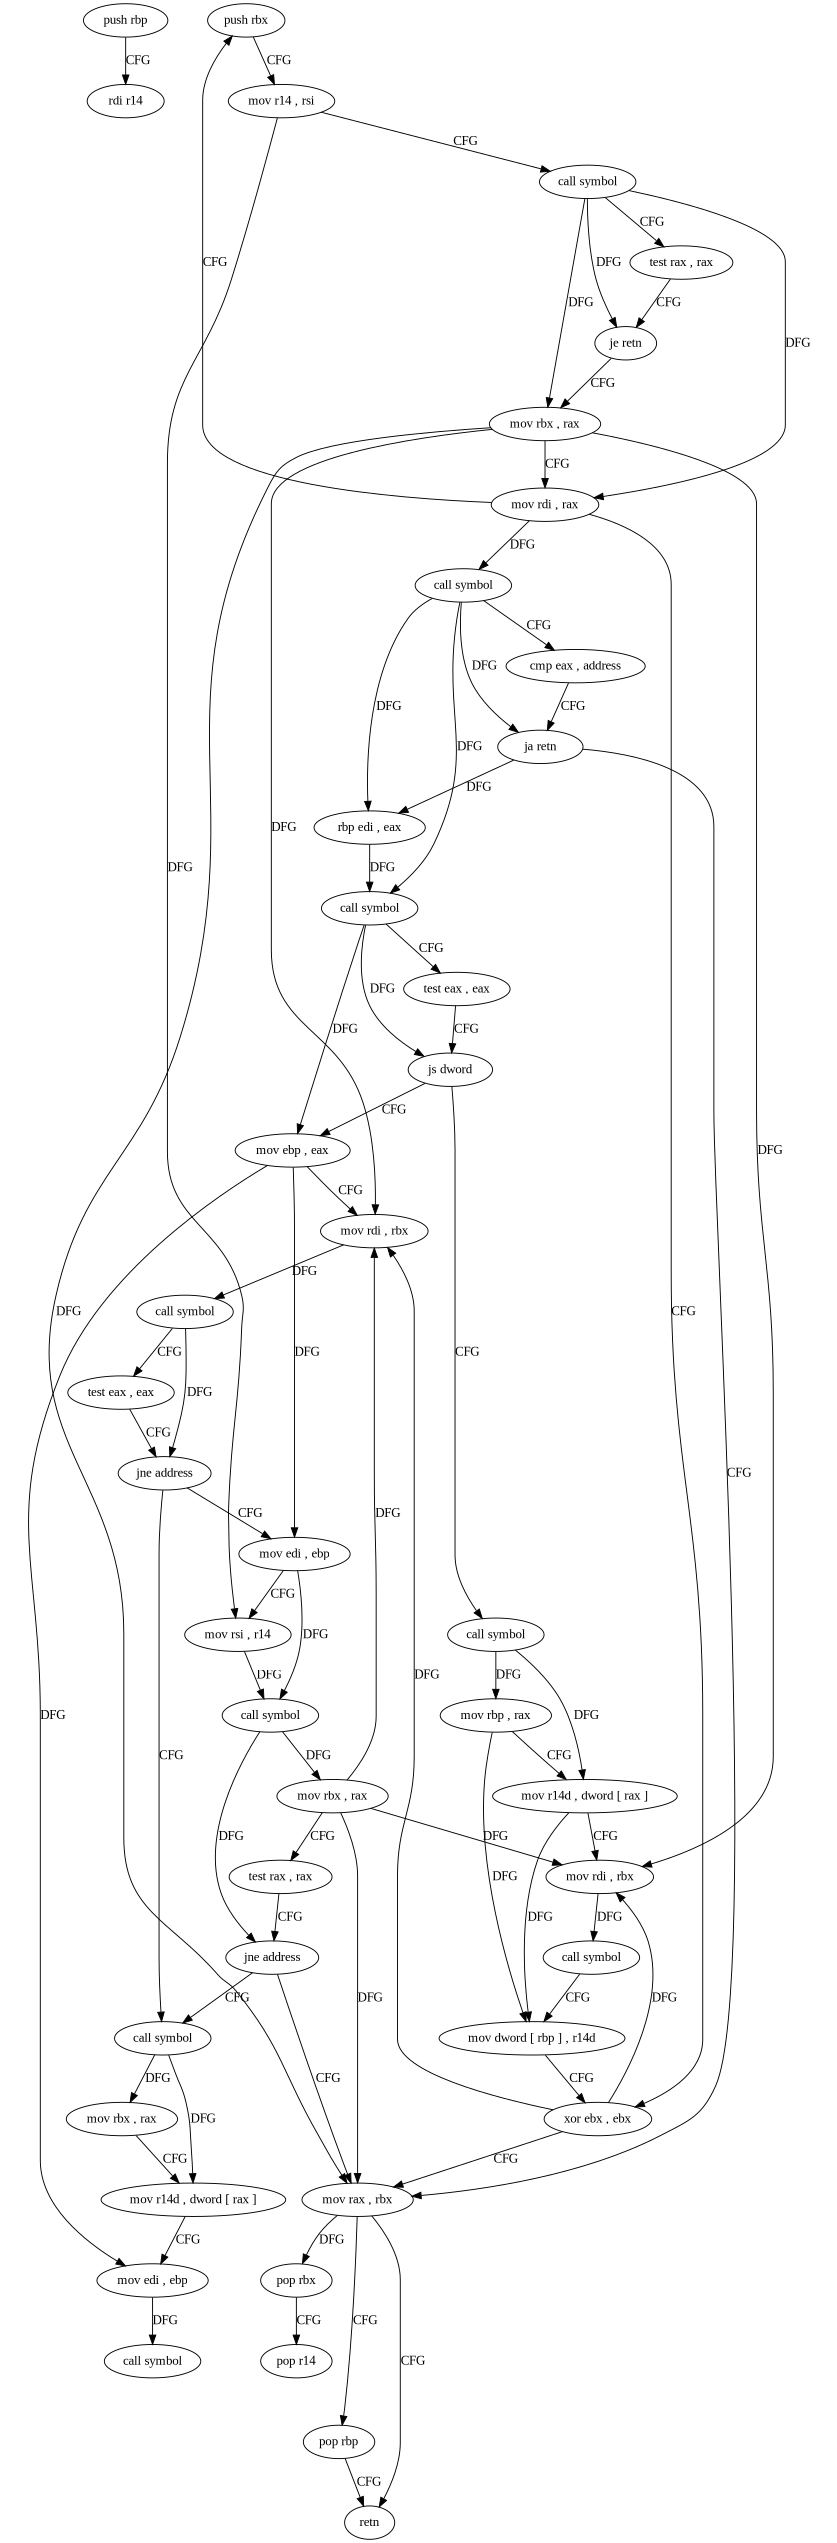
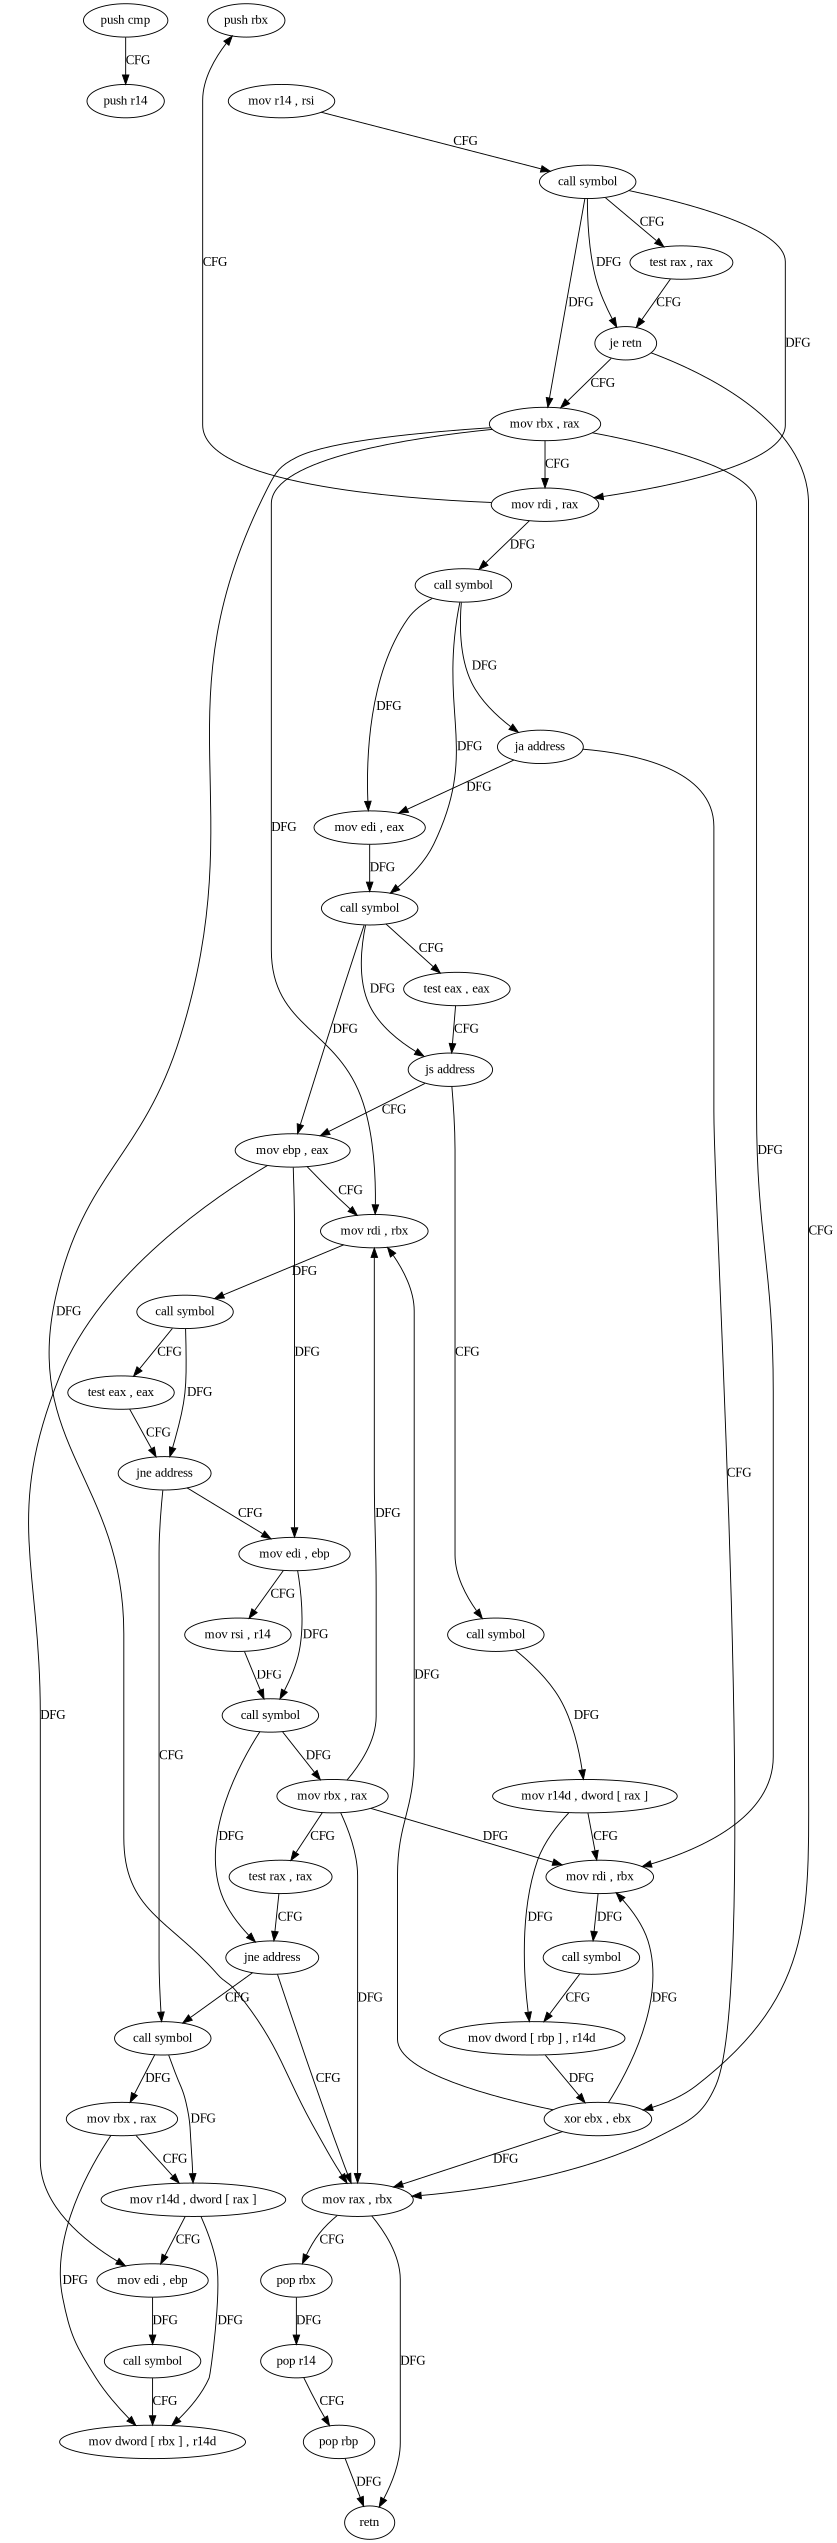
node "push rbp": label "push rbp" -> "push cmp"
edge "push rbx" -> "mov r14 , rsi": removed, label "CFG"
node "rdi r14": label "rdi r14" -> "push r14"
node "cmp eax , address": removed
node "ja retn": label "ja retn" -> "ja address"
node "rbp edi , eax": label "rbp edi , eax" -> "mov edi , eax"
edge "mov r14 , rsi" -> "mov rsi , r14": removed, label "DFG"
node "js dword": label "js dword" -> "js address"
edge "mov rdi , rax" -> "xor ebx , ebx": now "je retn" -> "xor ebx , ebx"
node "mov rbp , rax": removed
edge "mov dword [ rbp ] , r14d" -> "xor ebx , ebx": label "CFG" -> "DFG"
edge "xor ebx , ebx" -> "mov rax , rbx": label "CFG" -> "DFG"
edge "mov rax , rbx" -> "pop rbx": label "DFG" -> "CFG"
edge "mov rax , rbx" -> "pop rbp": now "pop r14" -> "pop rbp"
edge "pop rbx" -> "pop r14": label "CFG" -> "DFG"
edge "mov rax , rbx" -> "retn": label "CFG" -> "DFG"
node "mov dword [ rbx ] , r14d": added
edge "pop rbp" -> "retn": label "CFG" -> "DFG"
